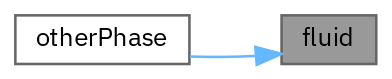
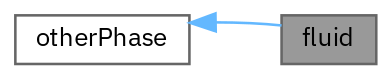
edge "otherPhase" -> "fluid": reversed
